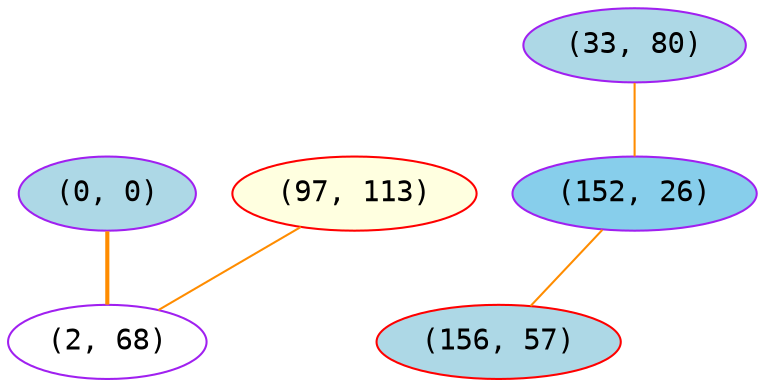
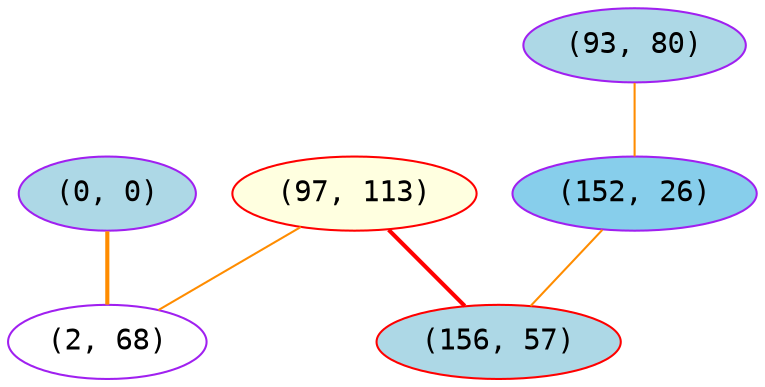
node "(33, 80)": label "(33, 80)" -> "(93, 80)"
edge "(97, 113)" -- "(156, 57)": added
